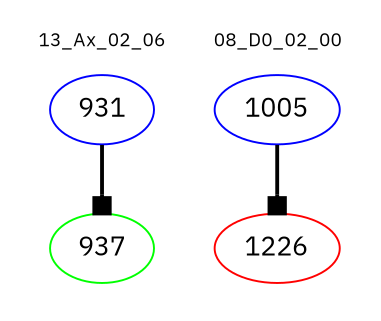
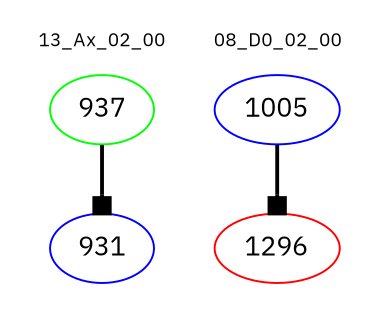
cluster "13_Ax_02_06": label "13_Ax_02_06" -> "13_Ax_02_00"
edge "931" -> "937": reversed
node "1226": label "1226" -> "1296"
